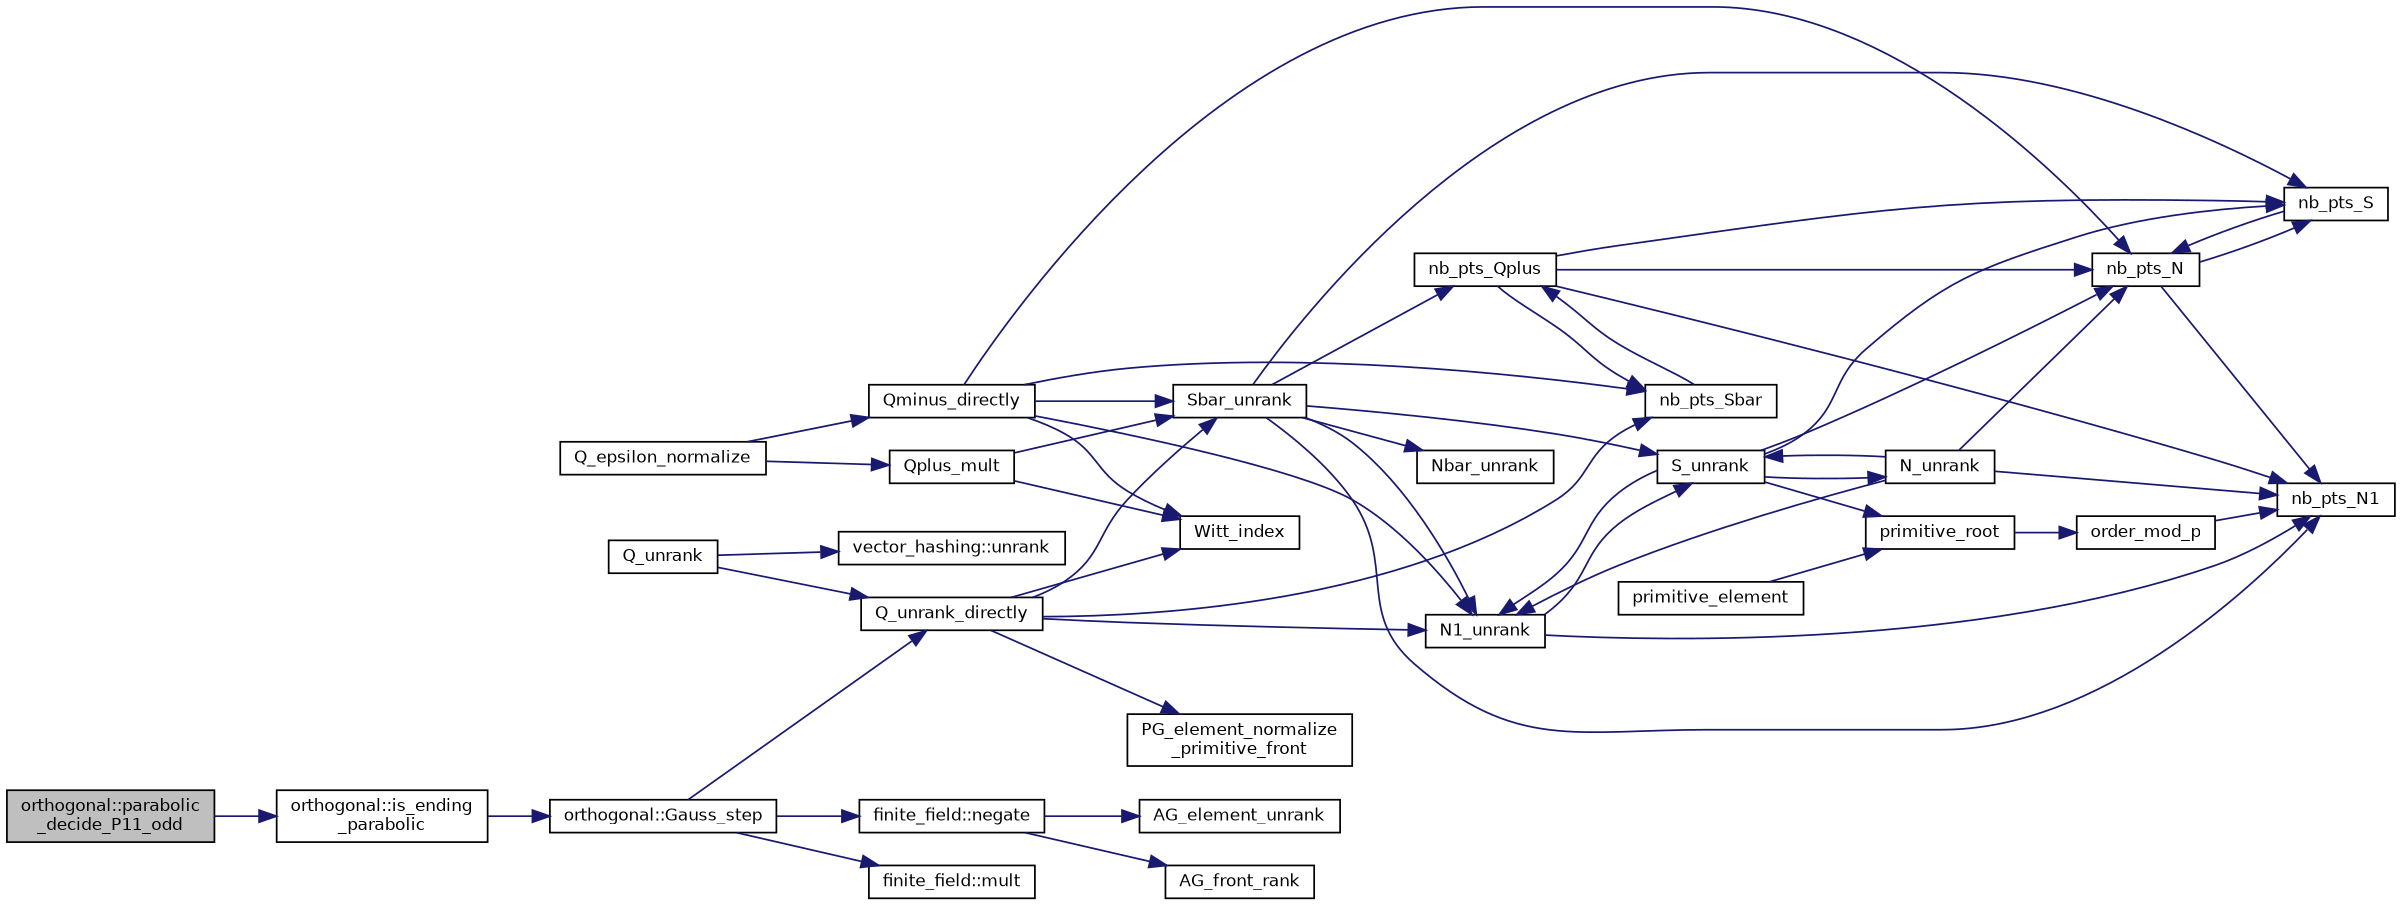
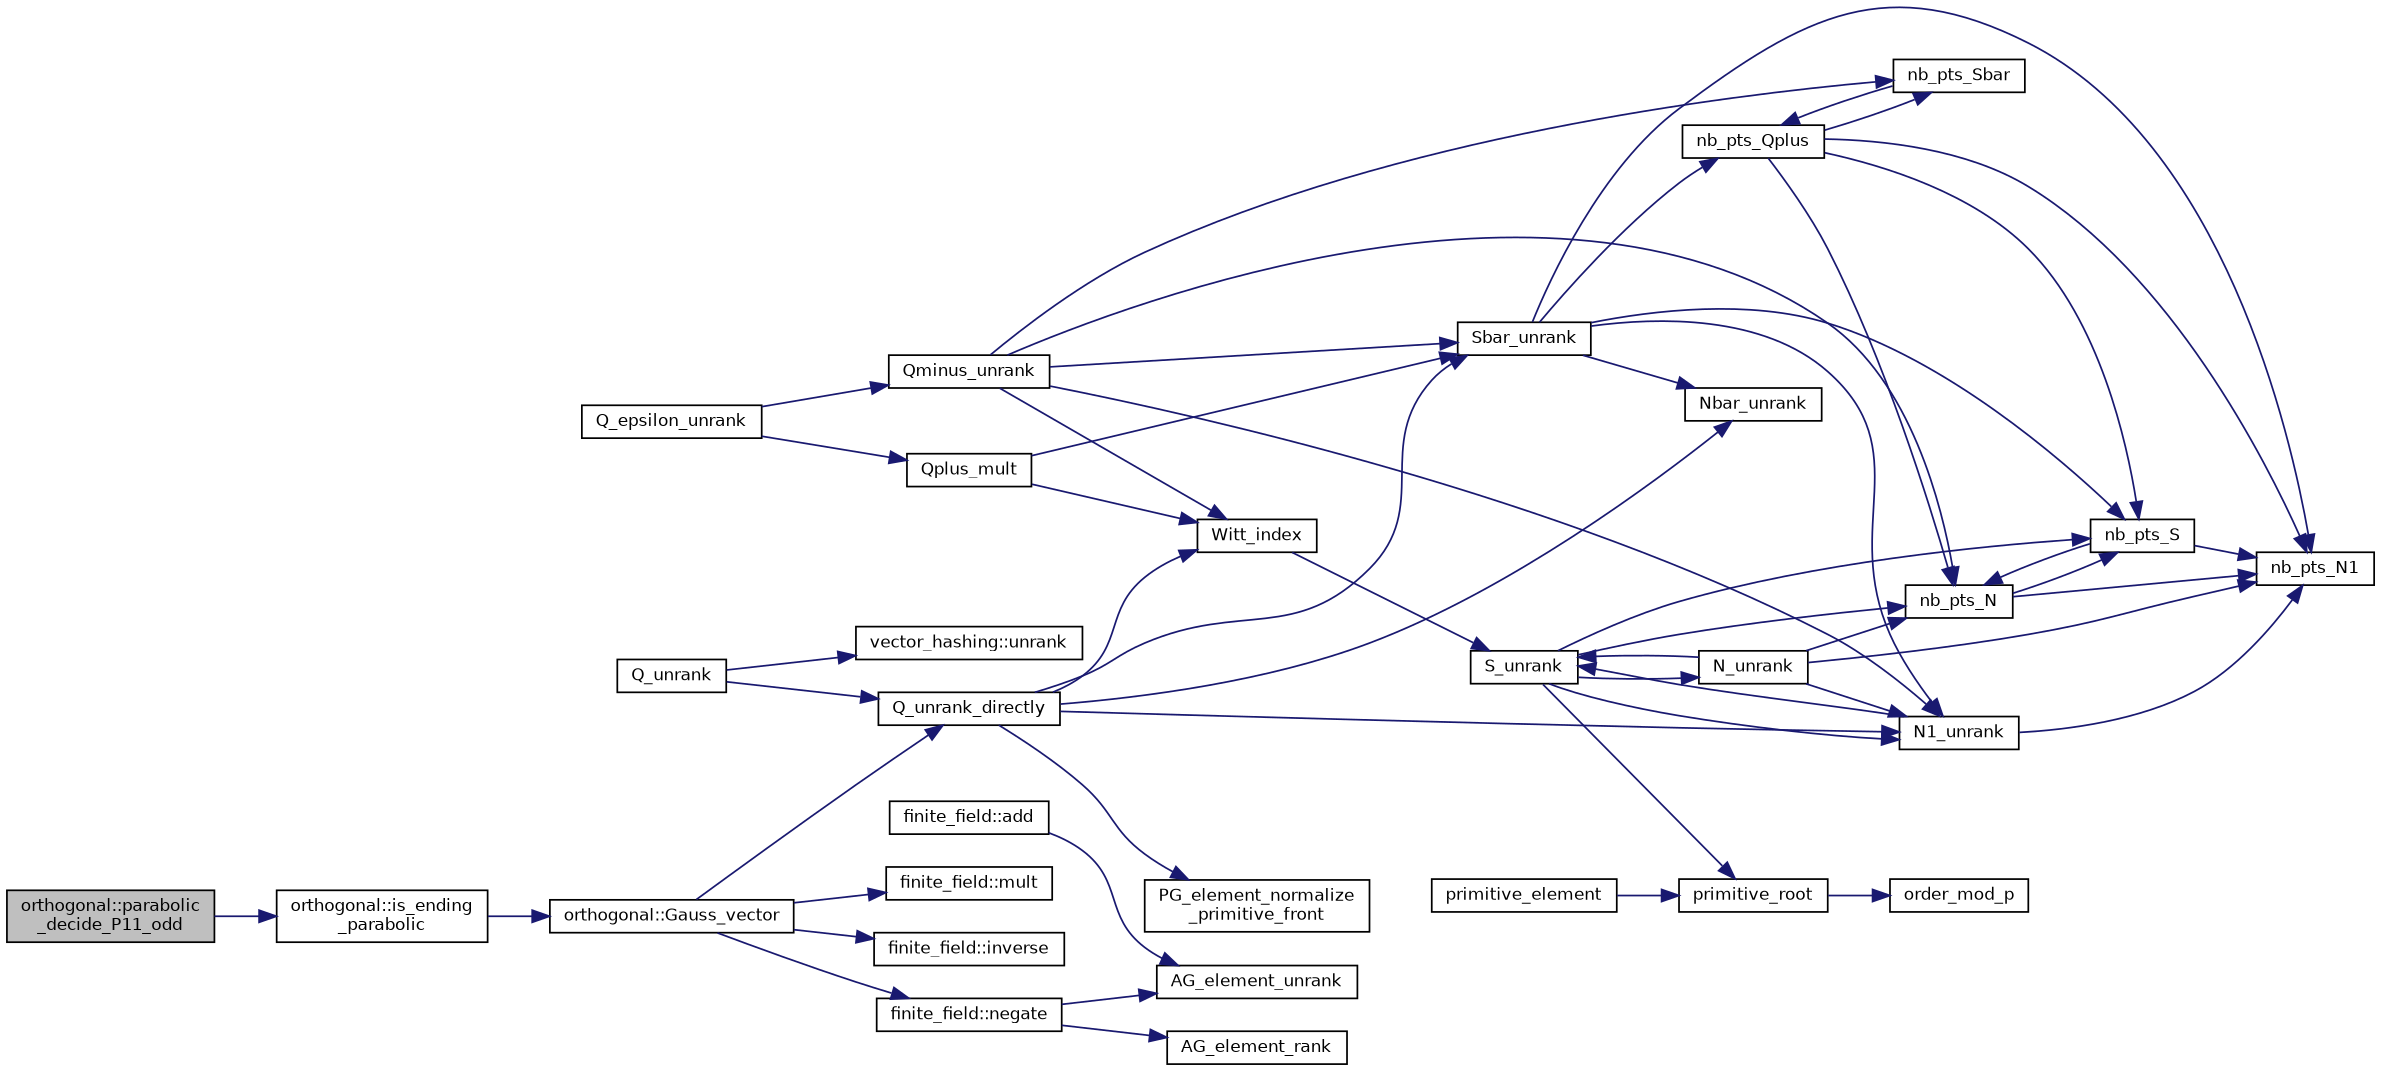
node "Qminus_directly": label "Qminus_directly" -> "Qminus_unrank"
edge "Sbar_unrank" -> "S_unrank": now "Witt_index" -> "S_unrank"
node "Q_epsilon_normalize": label "Q_epsilon_normalize" -> "Q_epsilon_unrank"
edge "order_mod_p" -> "nb_pts_N1": now "nb_pts_S" -> "nb_pts_N1"
edge "Q_unrank_directly" -> "nb_pts_Sbar": now "Q_unrank_directly" -> "Nbar_unrank"
node "orthogonal::Gauss_step": label "orthogonal::Gauss_step" -> "orthogonal::Gauss_vector"
node "finite_field::add": added
node "AG_front_rank": label "AG_front_rank" -> "AG_element_rank"
node "finite_field::inverse": added
